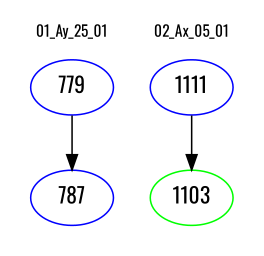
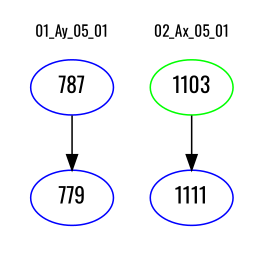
cluster "01_Ay_25_01": label "01_Ay_25_01" -> "01_Ay_05_01"
edge "779" -> "787": reversed
edge "1111" -> "1103": reversed
